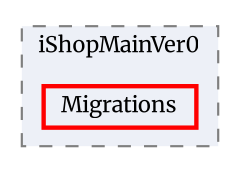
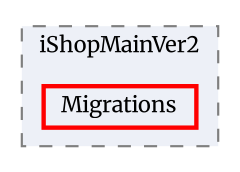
cluster "iShopMainVer0": label "iShopMainVer0" -> "iShopMainVer2"
